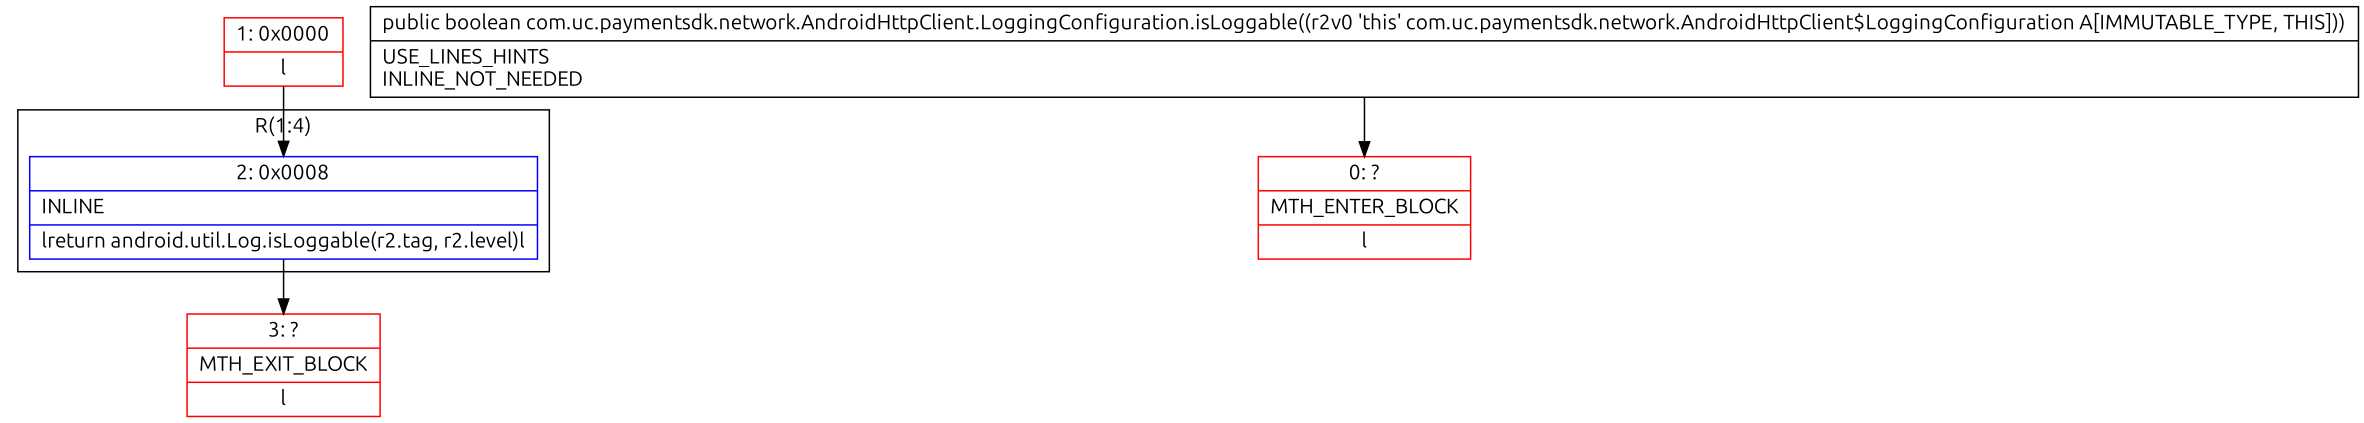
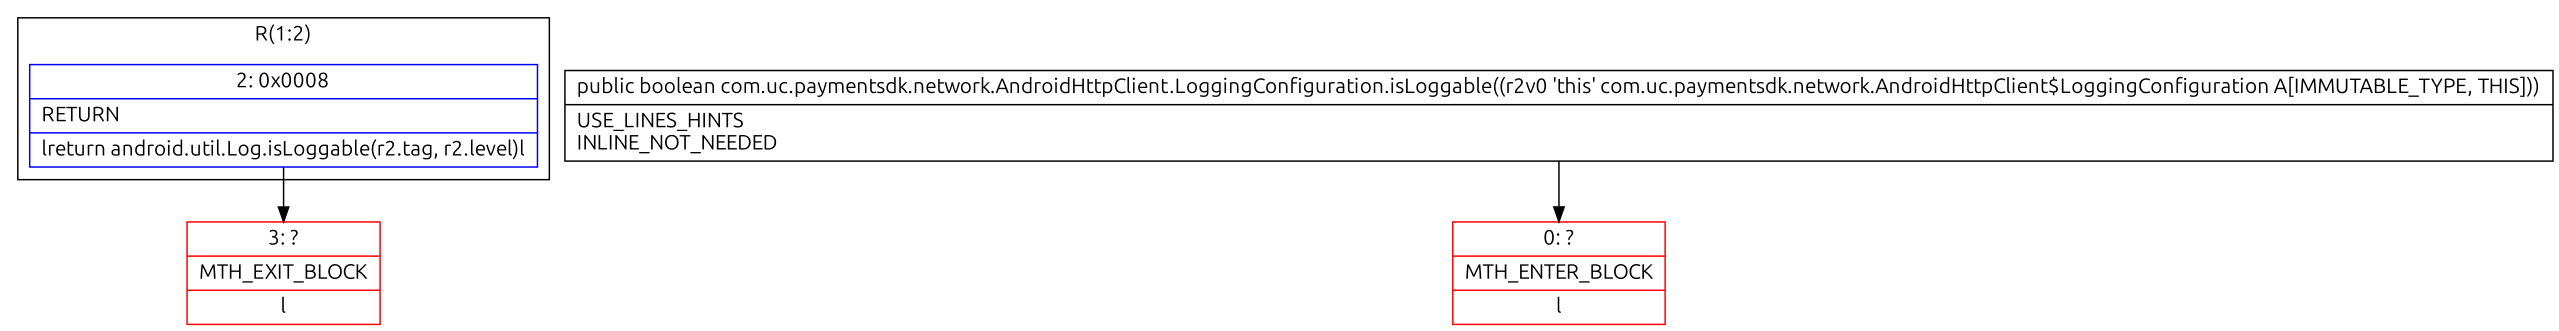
node "1: 0x0000": removed
cluster "R(1:4)": label "R(1:4)" -> "R(1:2)"
node "2: 0x0008": text "INLINE" -> "RETURN"
